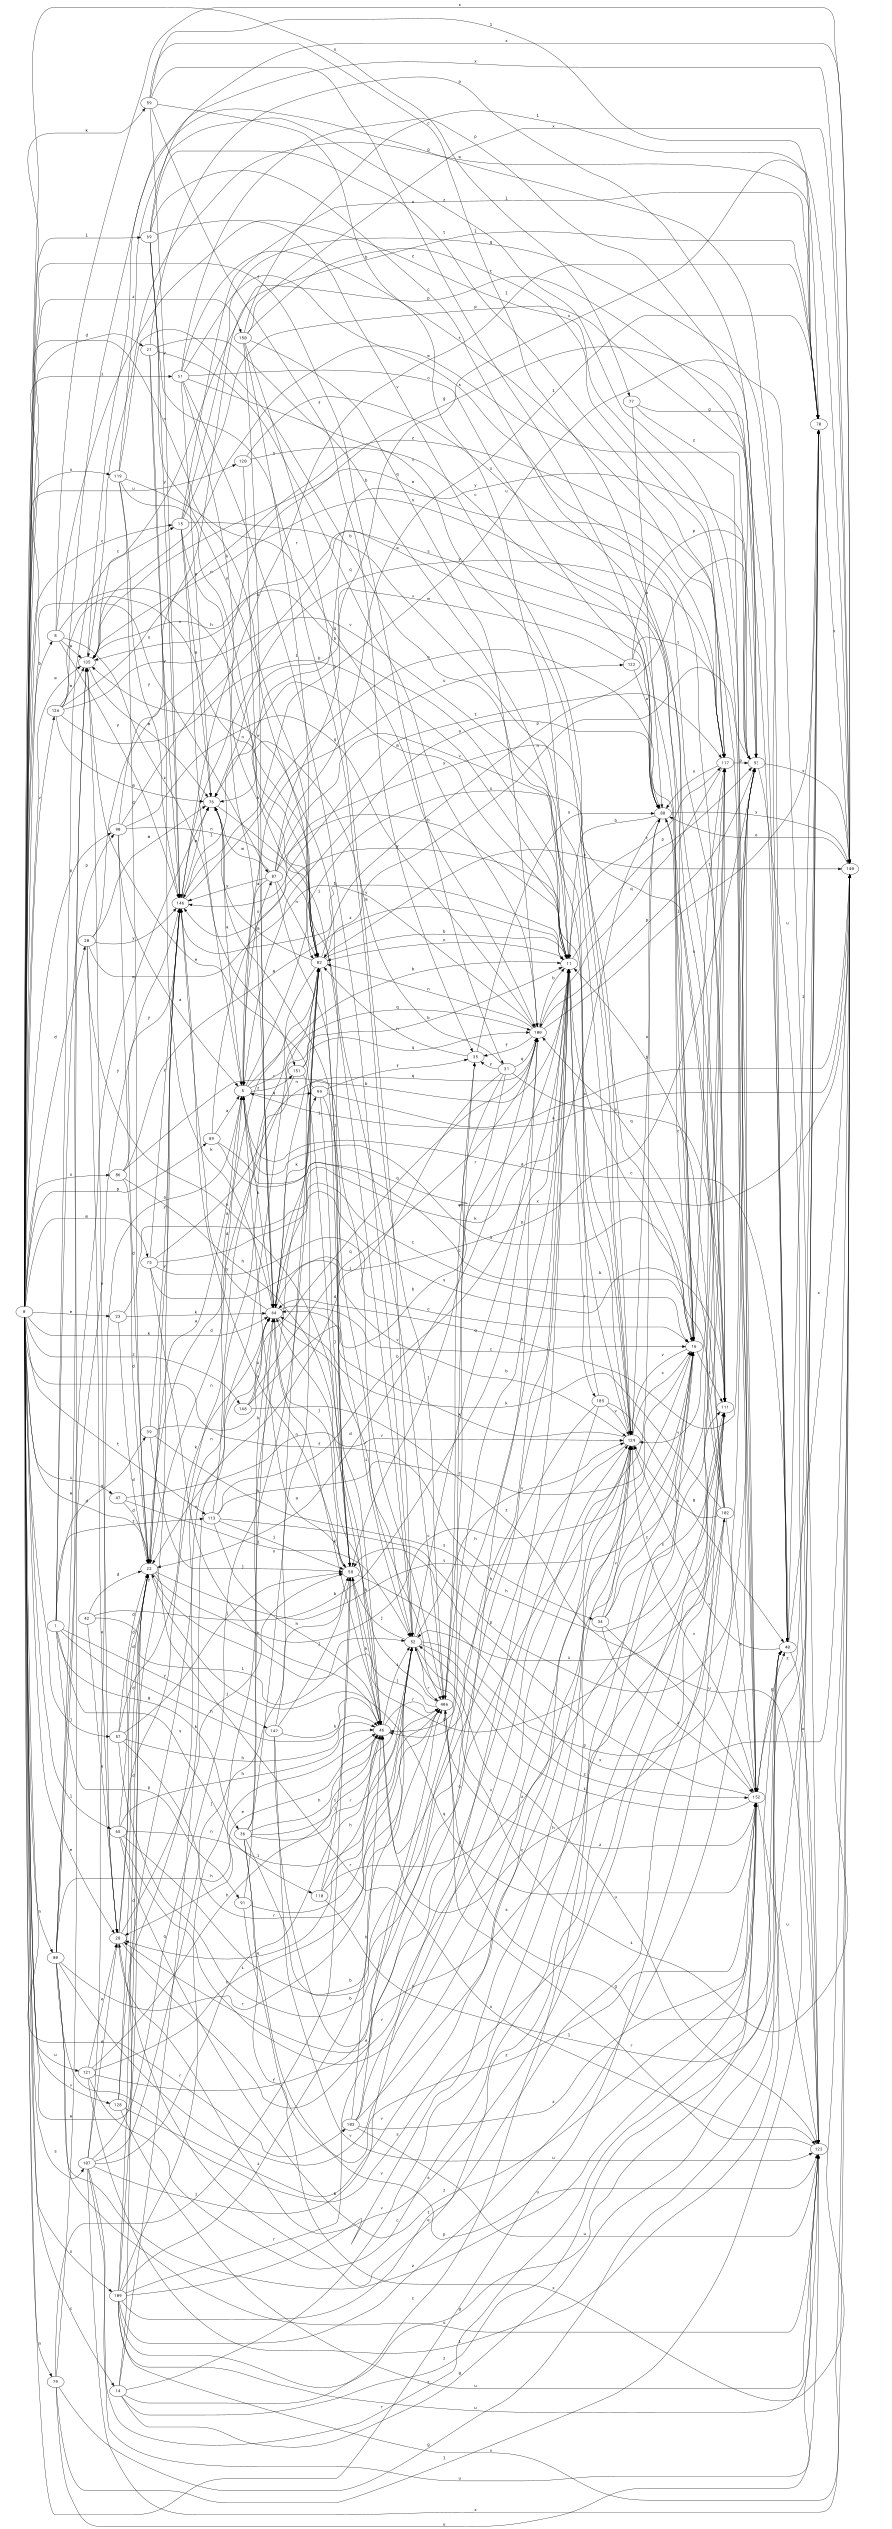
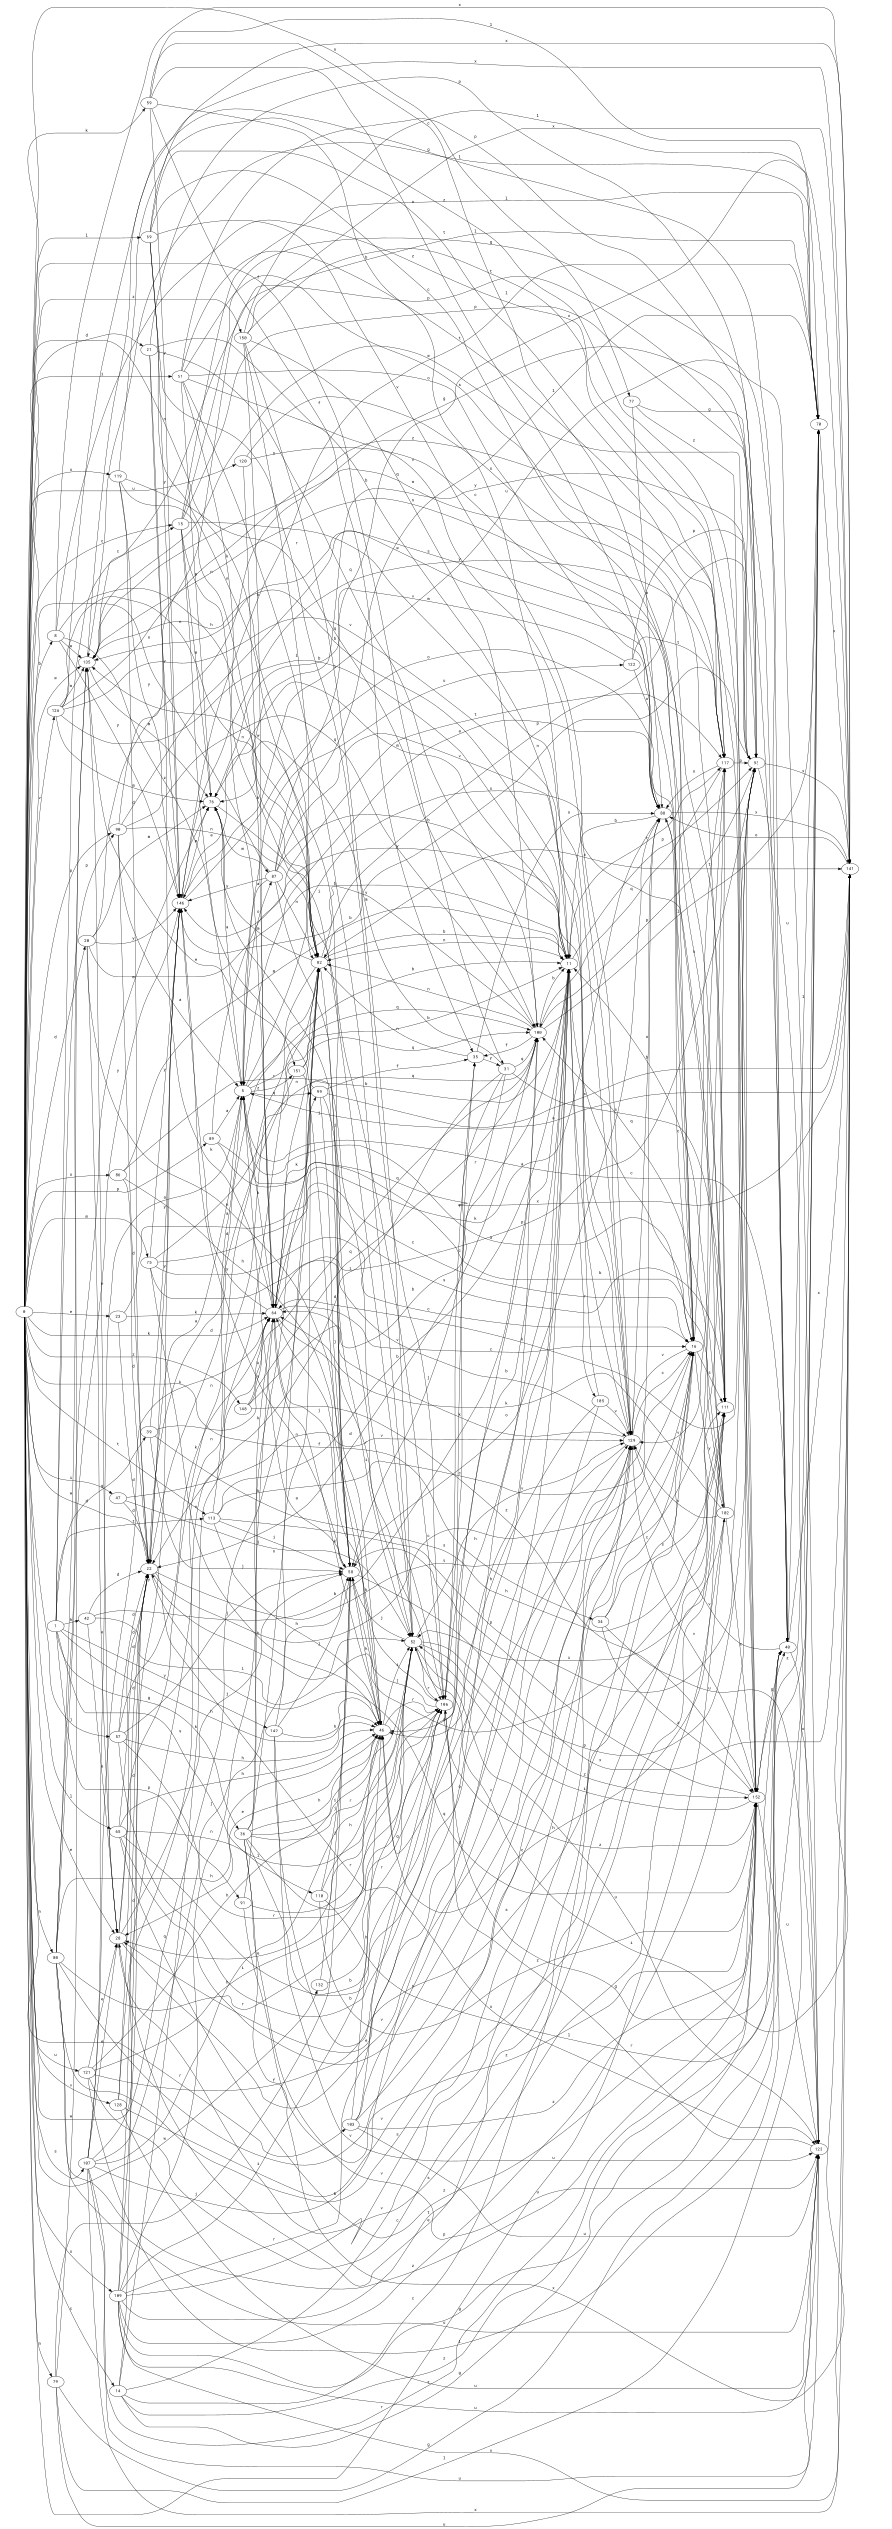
edge "70" -> "135": label "w" -> "l"
edge "119" -> "11": removed, label "b"
edge "16" -> "146": now "16" -> "102"
edge "15" -> "5": label "l" -> "a"
node "140": label "140" -> "141"
edge "86" -> "11": label "z" -> "b"
edge "86" -> "146": removed, label "y"
edge "31" -> "35": reversed
edge "58" -> "88": added, label "o"
edge "52" -> "100": now "36" -> "100"
edge "110" -> "117": now "110" -> "152"
edge "105" -> "40": removed, label "g"
edge "34" -> "129": removed, label "v"
edge "1" -> "42": added, label "h"
edge "107" -> "64": added, label "k"
node "406": label "406" -> "106"
node "132": added
